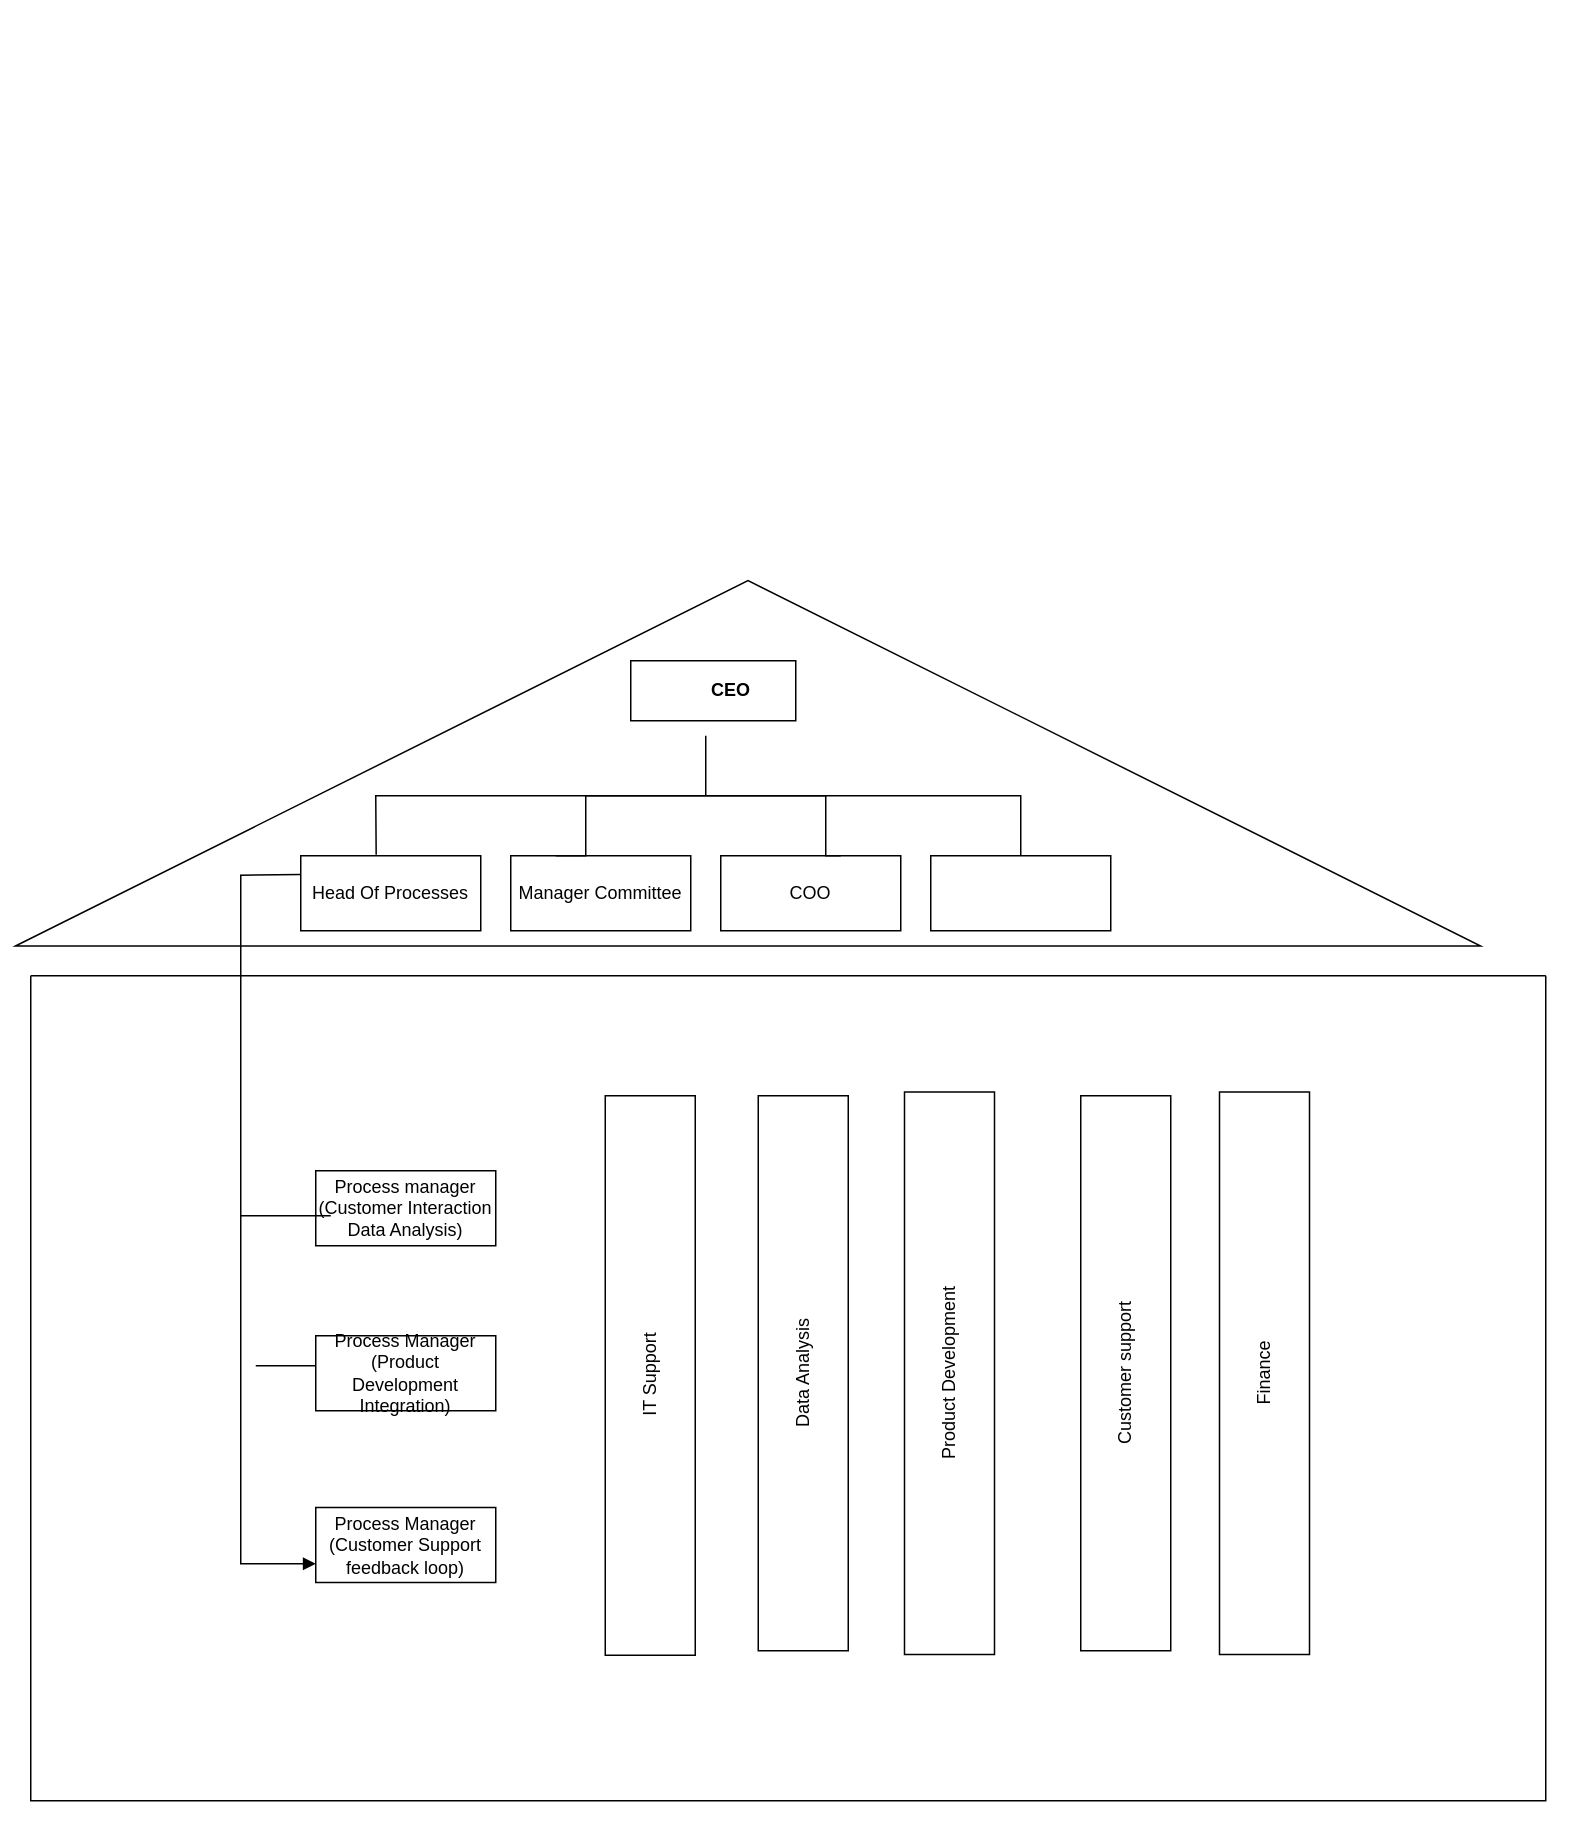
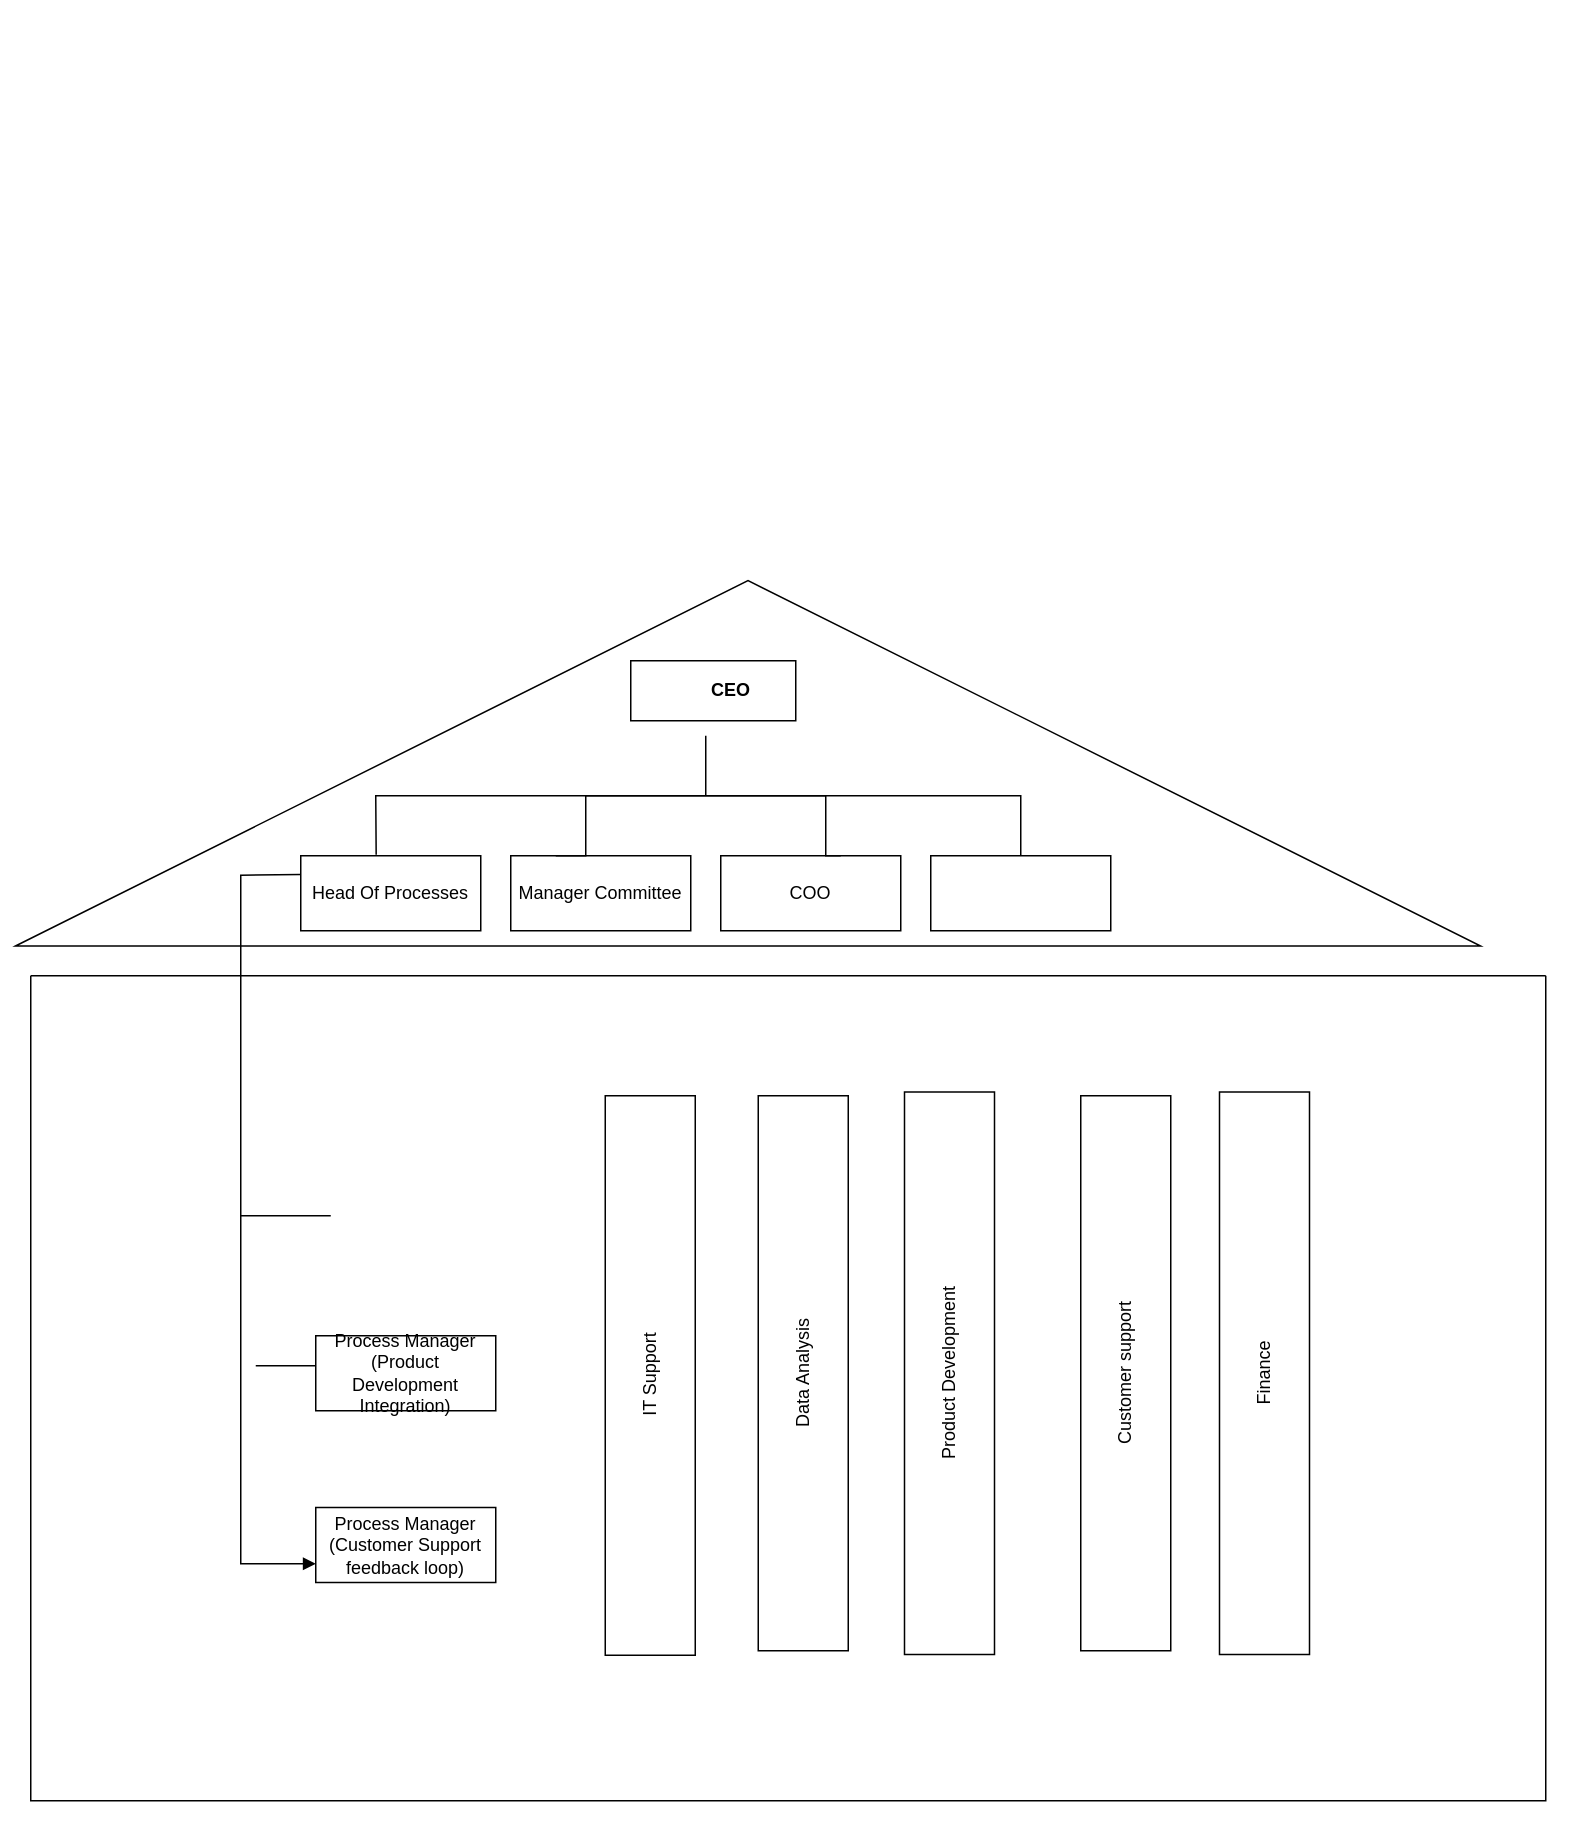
node "Process manager (Customer Interaction Data Analysis)": removed
